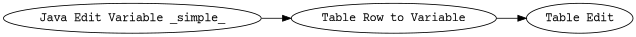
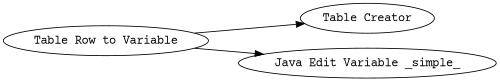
edge "Java Edit Variable _simple_" -> "Table Row to Variable": reversed
node "Table Edit": label "Table Edit" -> "Table Creator"
